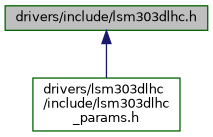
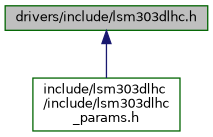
node "drivers/lsm303dlhc /include/lsm303dlhc _params.h": label "drivers/lsm303dlhc /include/lsm303dlhc _params.h" -> "include/lsm303dlhc /include/lsm303dlhc _params.h"
